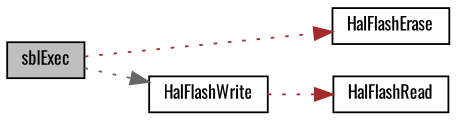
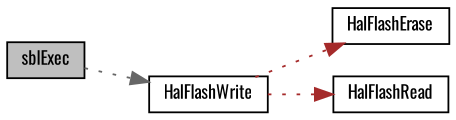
edge "sblExec" -> "HalFlashErase": now "HalFlashWrite" -> "HalFlashErase"
